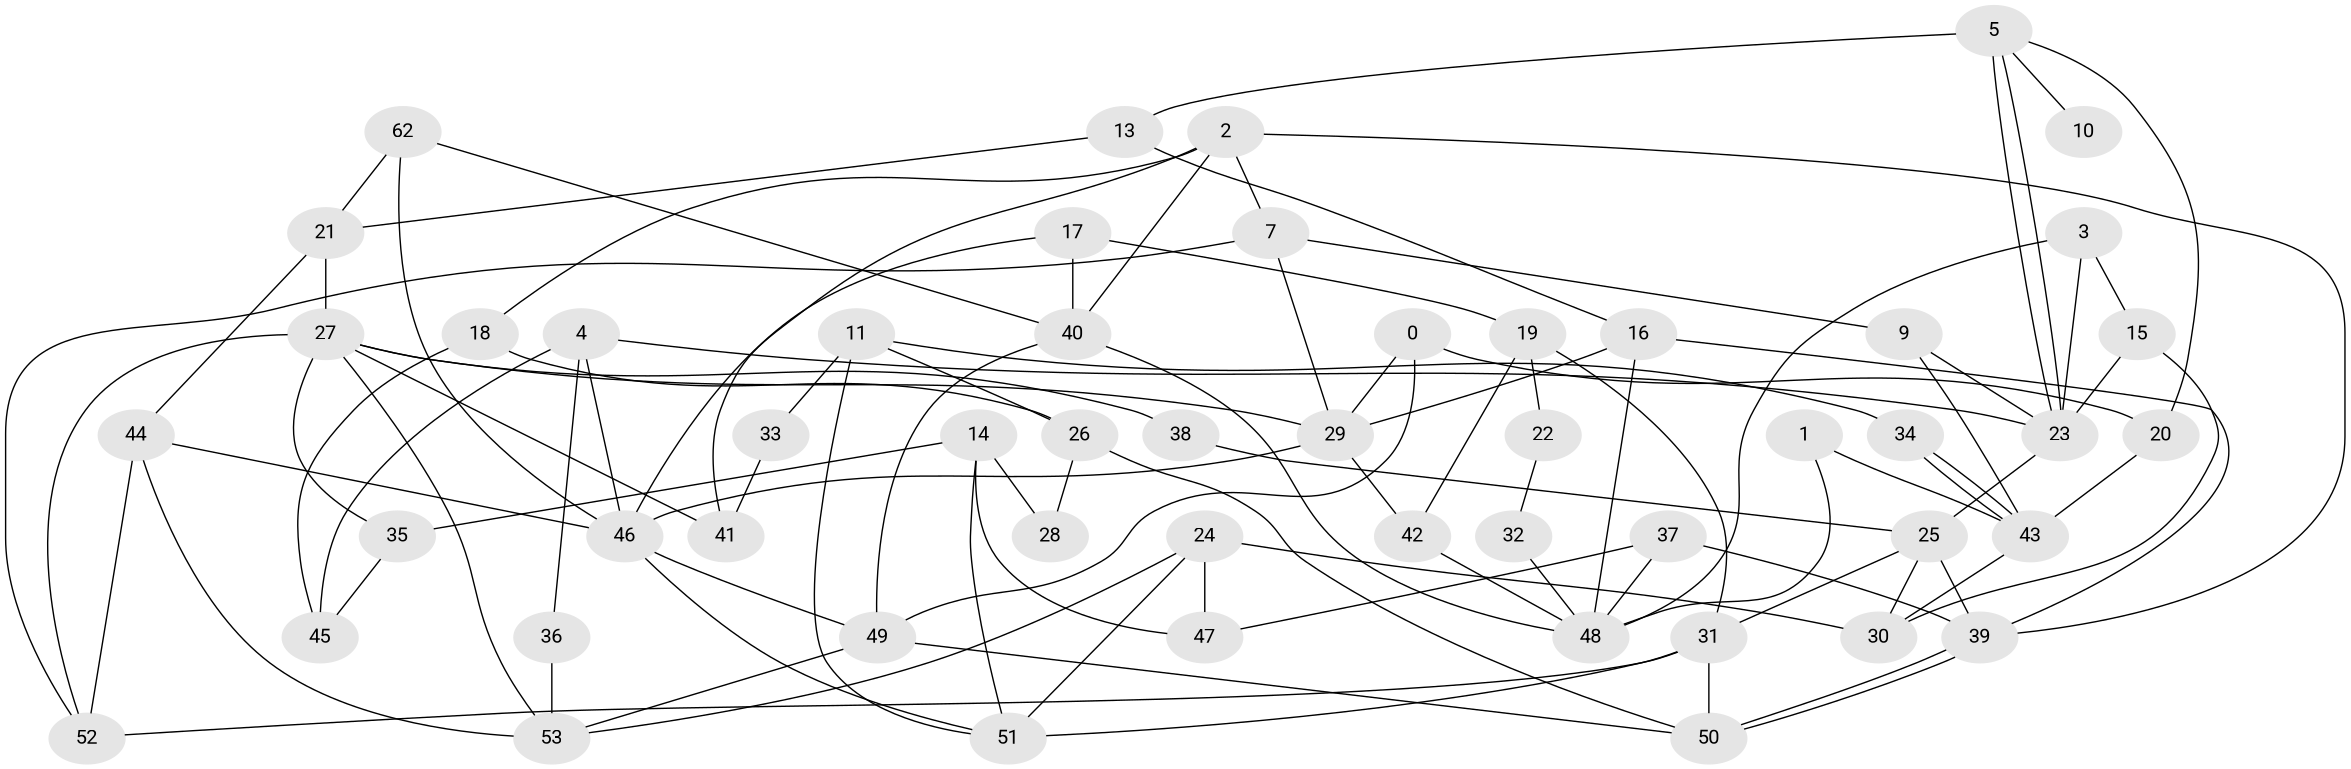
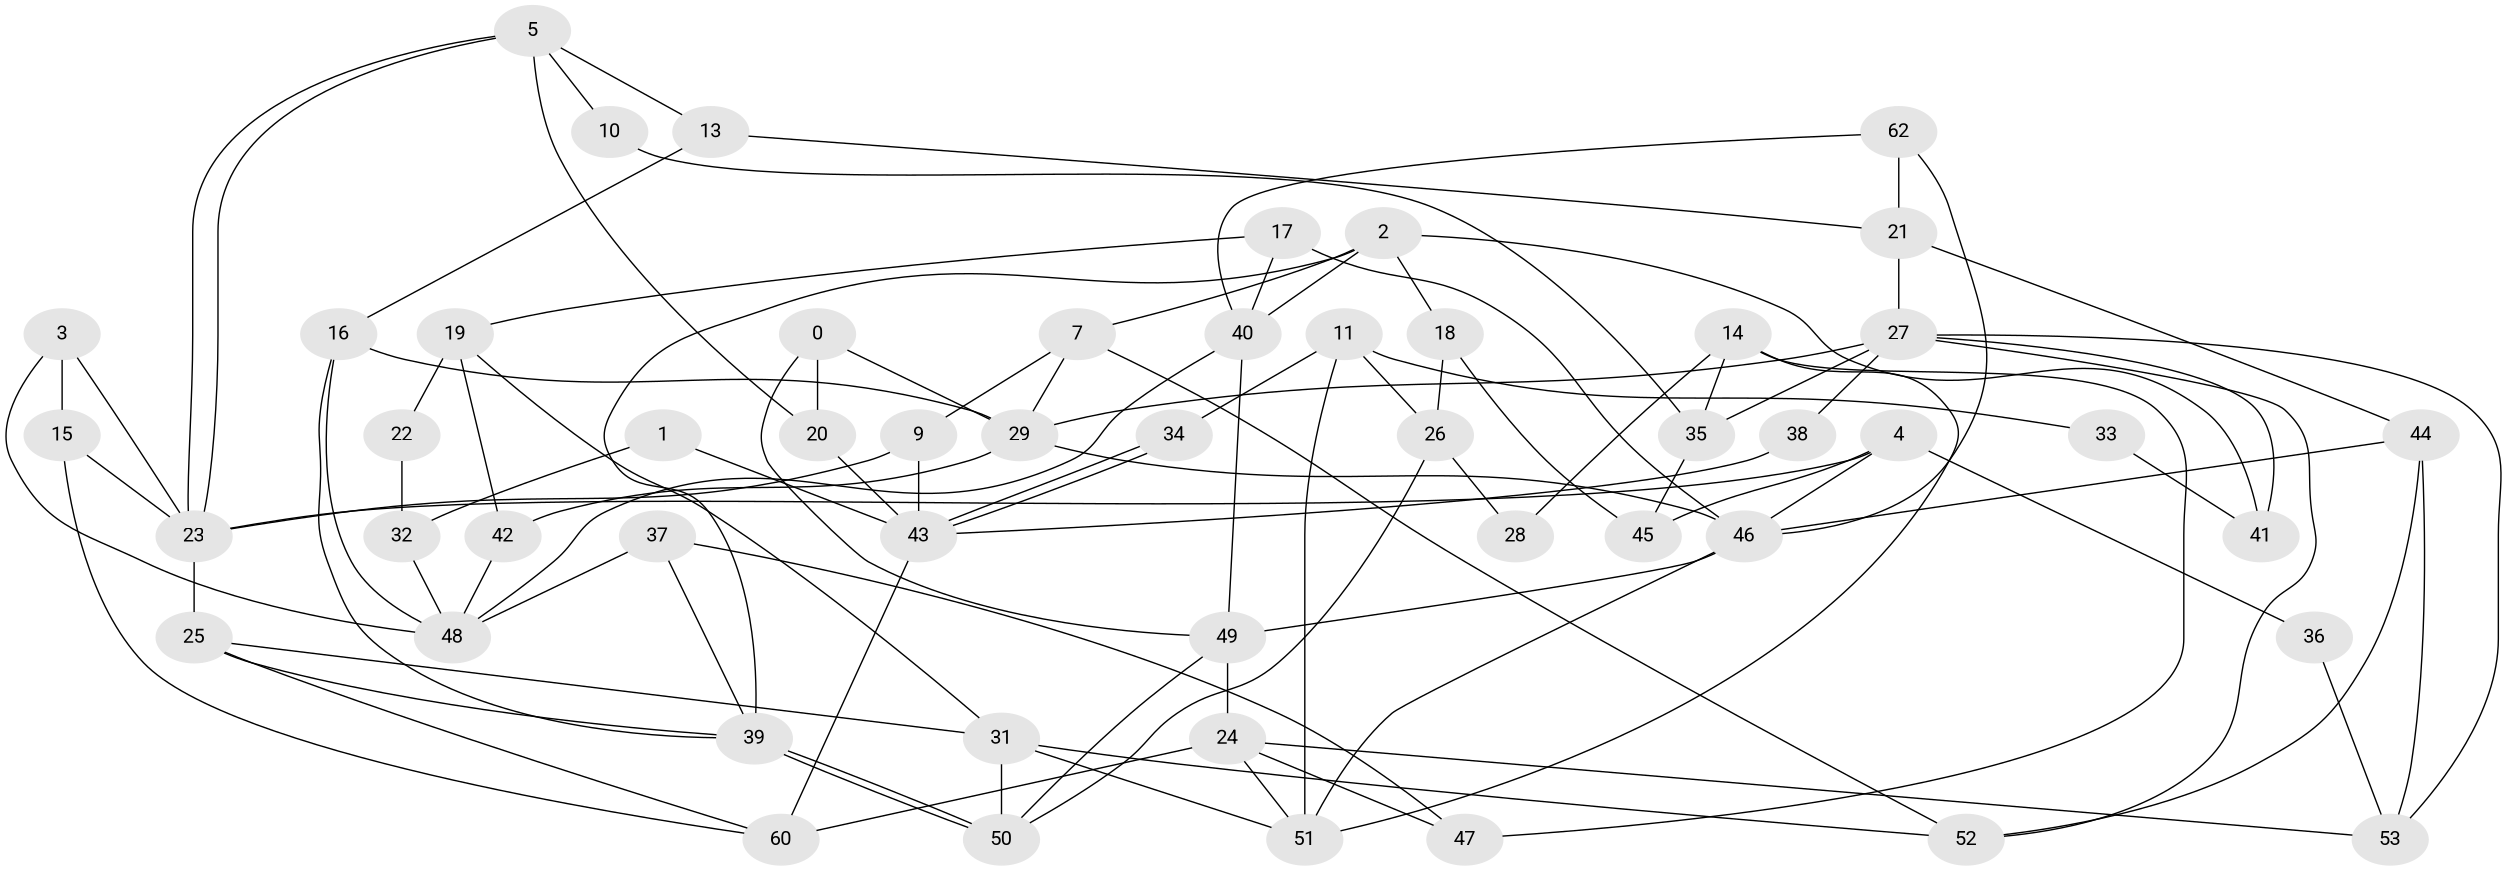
edge "10" -- "35": added
edge "38" -- "25": now "38" -- "43"
edge "1" -- "48": now "1" -- "32"
node "30": label "30" -> "60"
edge "49" -- "53": now "49" -- "24"
